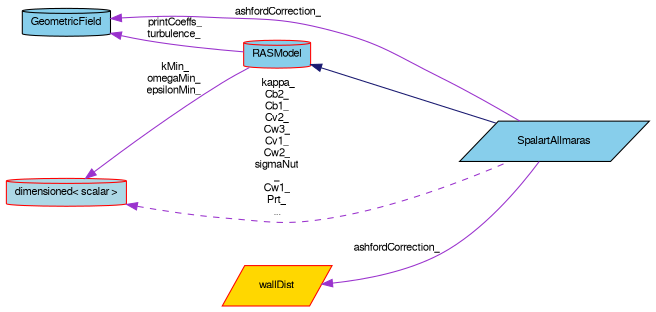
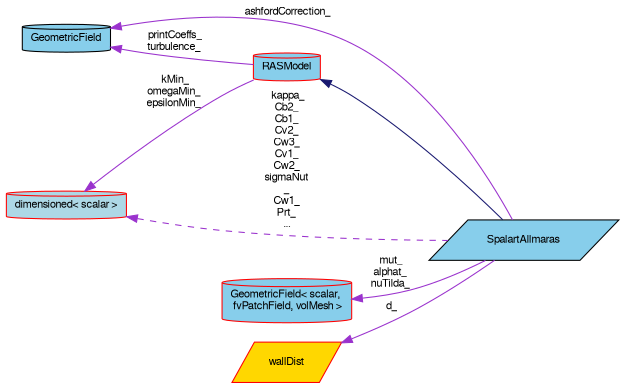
edge "SpalartAllmaras" -> "wallDist": label " ashfordCorrection_" -> " d_"
node "GeometricField< scalar, fvPatchField, volMesh >": added
